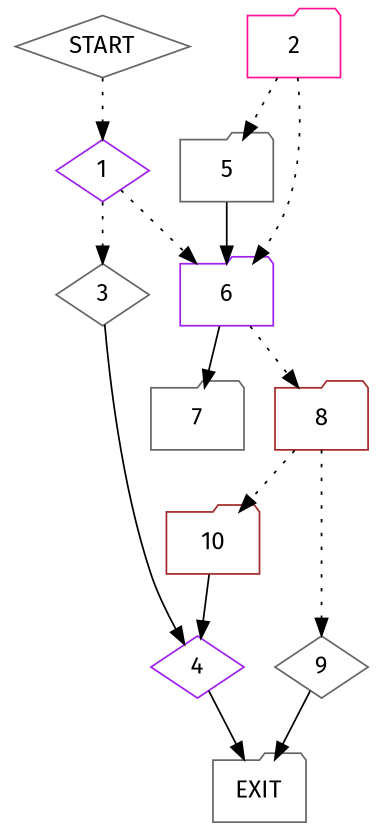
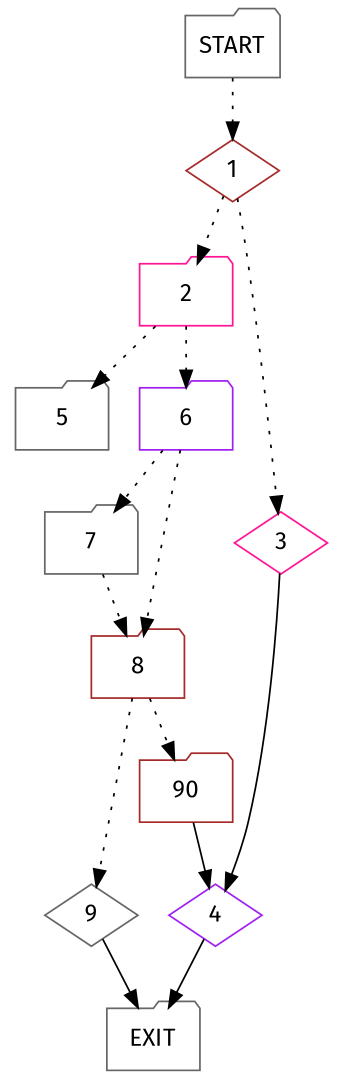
node "START": shape diamond -> folder
node "1": color purple -> brown
edge "1" -> "6": now "1" -> "2"
edge "5" -> "6": removed
node "3": color gray40 -> deeppink
edge "6" -> "7": style solid -> dotted
node "10": label "10" -> "90"
edge "7" -> "8": added
